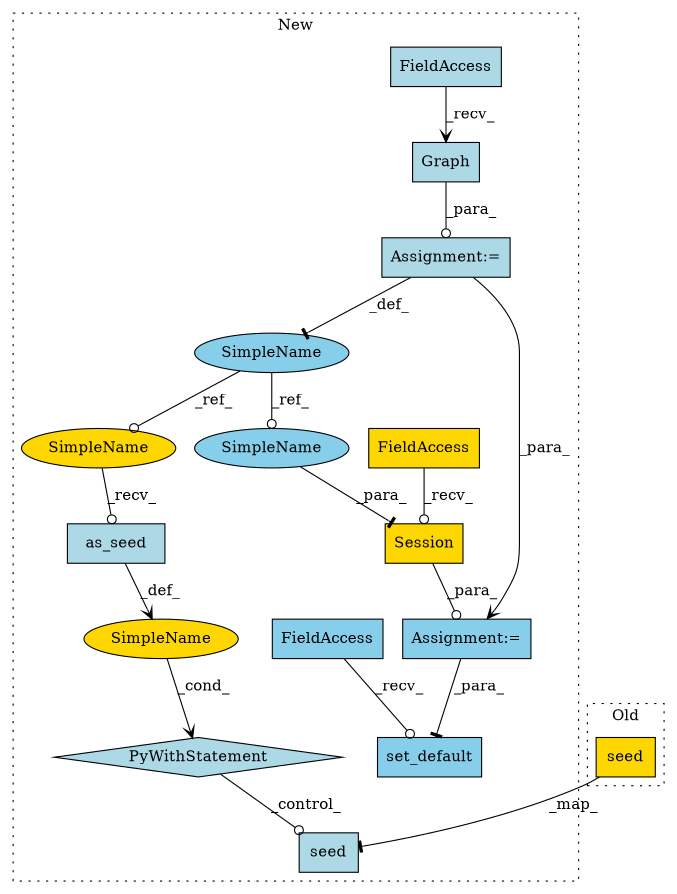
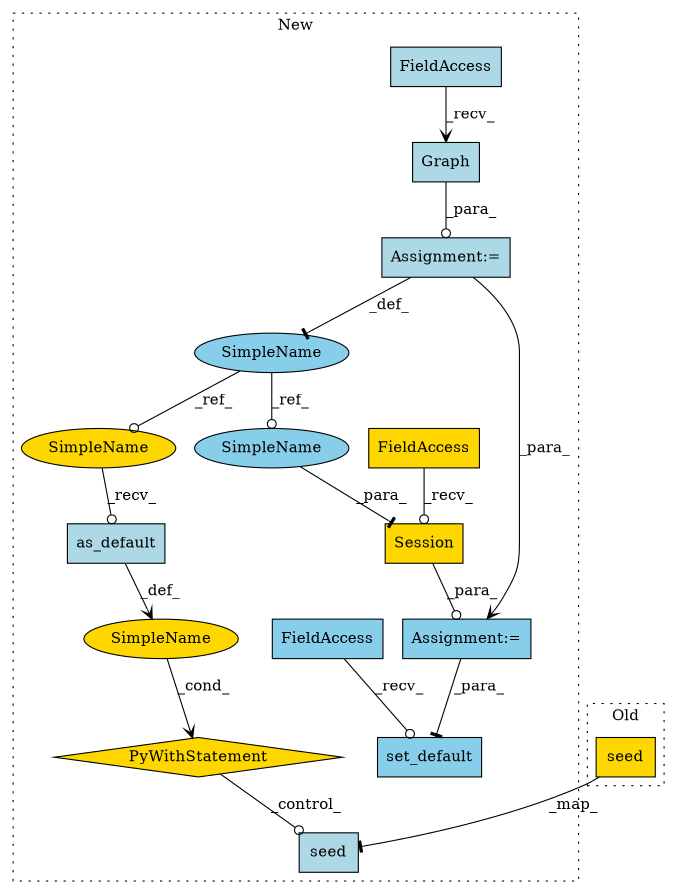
node "as_seed": label "as_seed" -> "as_default"
node "PyWithStatement": fillcolor lightblue -> gold
